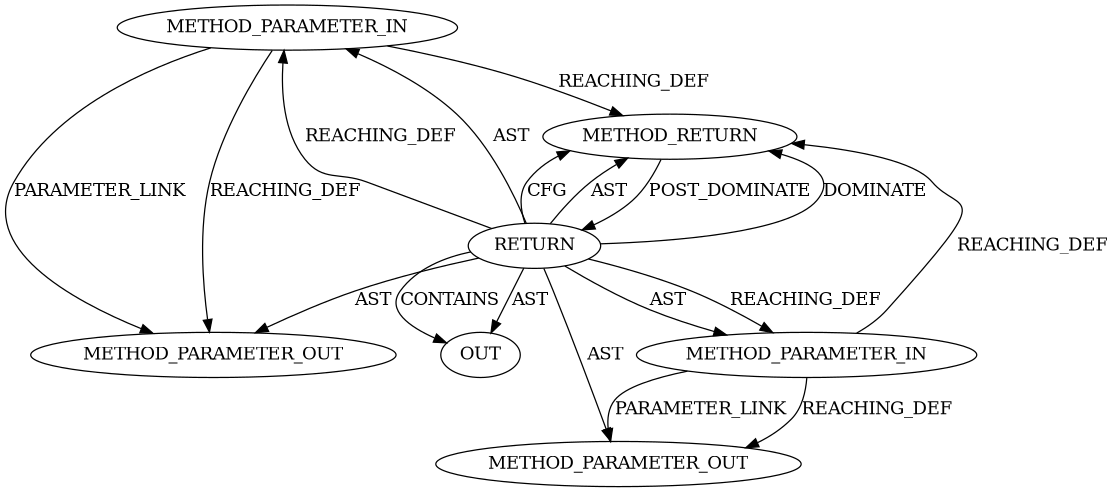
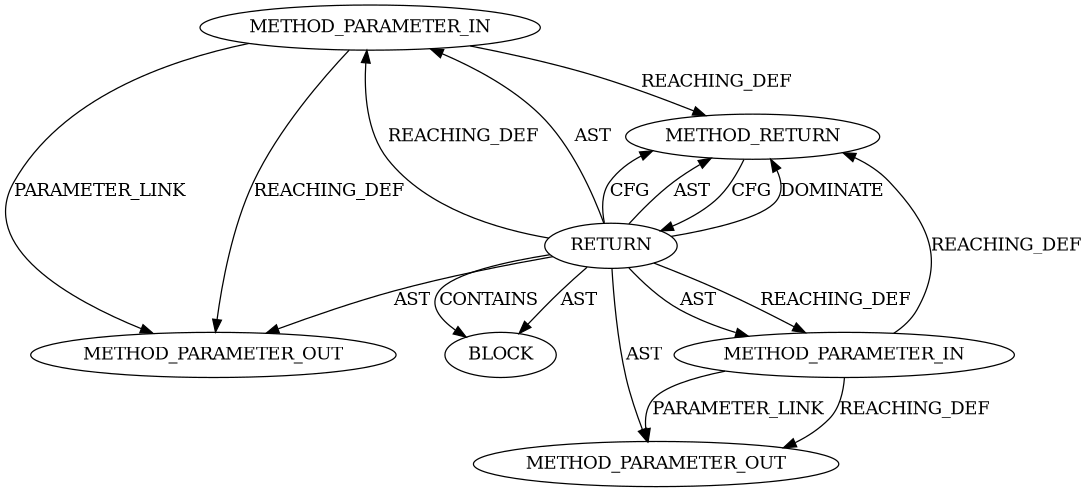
edge "METHOD_RETURN" -> "RETURN": label "POST_DOMINATE" -> "CFG"
node "OUT": label "OUT" -> "BLOCK"
